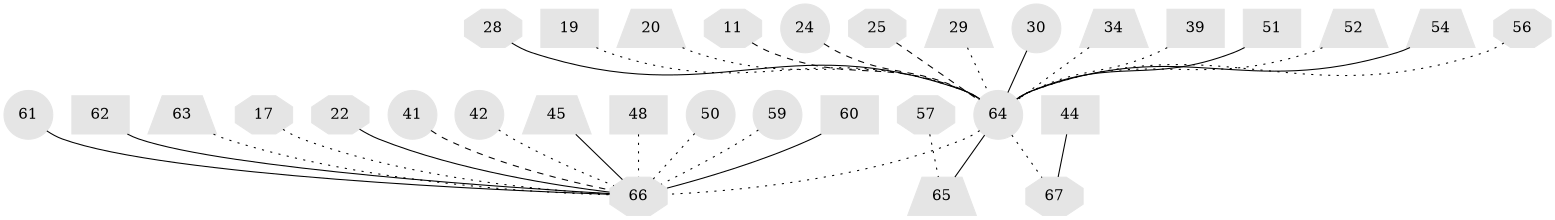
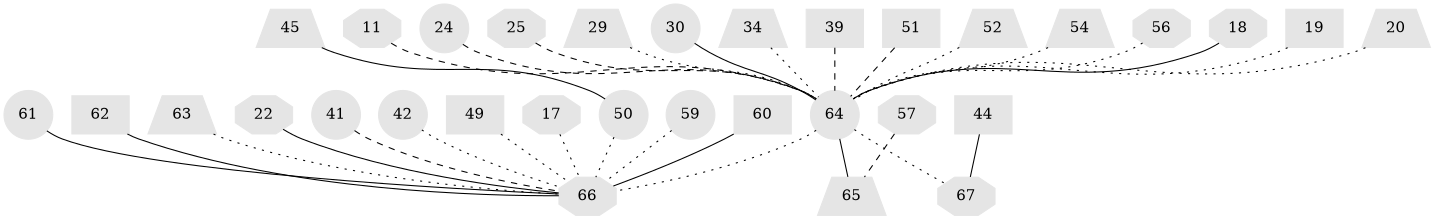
node "28": label "28" -> "18"
edge "54" -- "64": style solid -> dotted
edge "51" -- "64": style solid -> dashed
edge "39" -- "64": style dotted -> dashed
node "48": label "48" -> "49"
edge "45" -- "66": now "45" -- "50"
edge "57" -- "65": style dotted -> dashed
